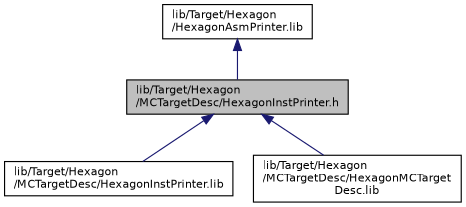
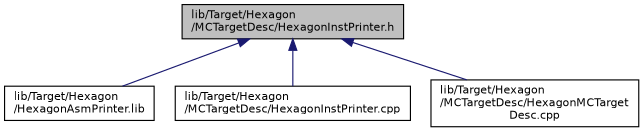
edge "lib/Target/Hexagon /MCTargetDesc/HexagonInstPrinter.h" -> "lib/Target/Hexagon /HexagonAsmPrinter.lib": reversed
node "lib/Target/Hexagon /MCTargetDesc/HexagonInstPrinter.lib": label "lib/Target/Hexagon /MCTargetDesc/HexagonInstPrinter.lib" -> "lib/Target/Hexagon /MCTargetDesc/HexagonInstPrinter.cpp"
node "lib/Target/Hexagon /MCTargetDesc/HexagonMCTarget Desc.lib": label "lib/Target/Hexagon /MCTargetDesc/HexagonMCTarget Desc.lib" -> "lib/Target/Hexagon /MCTargetDesc/HexagonMCTarget Desc.cpp"
